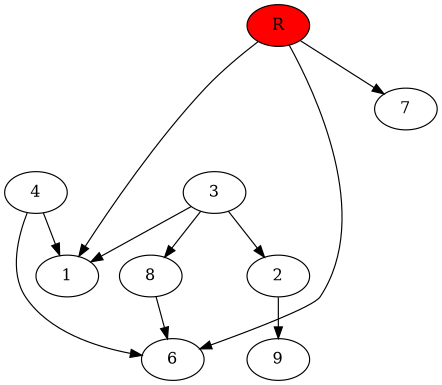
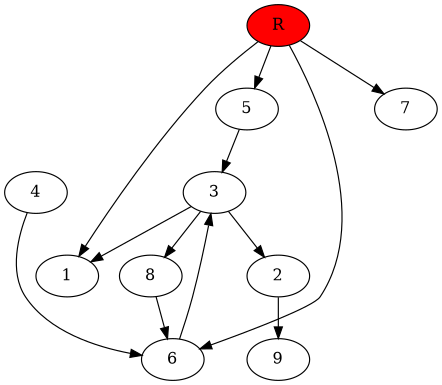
node "5": added
edge "4" -> "1": removed
edge "6" -> "3": added
